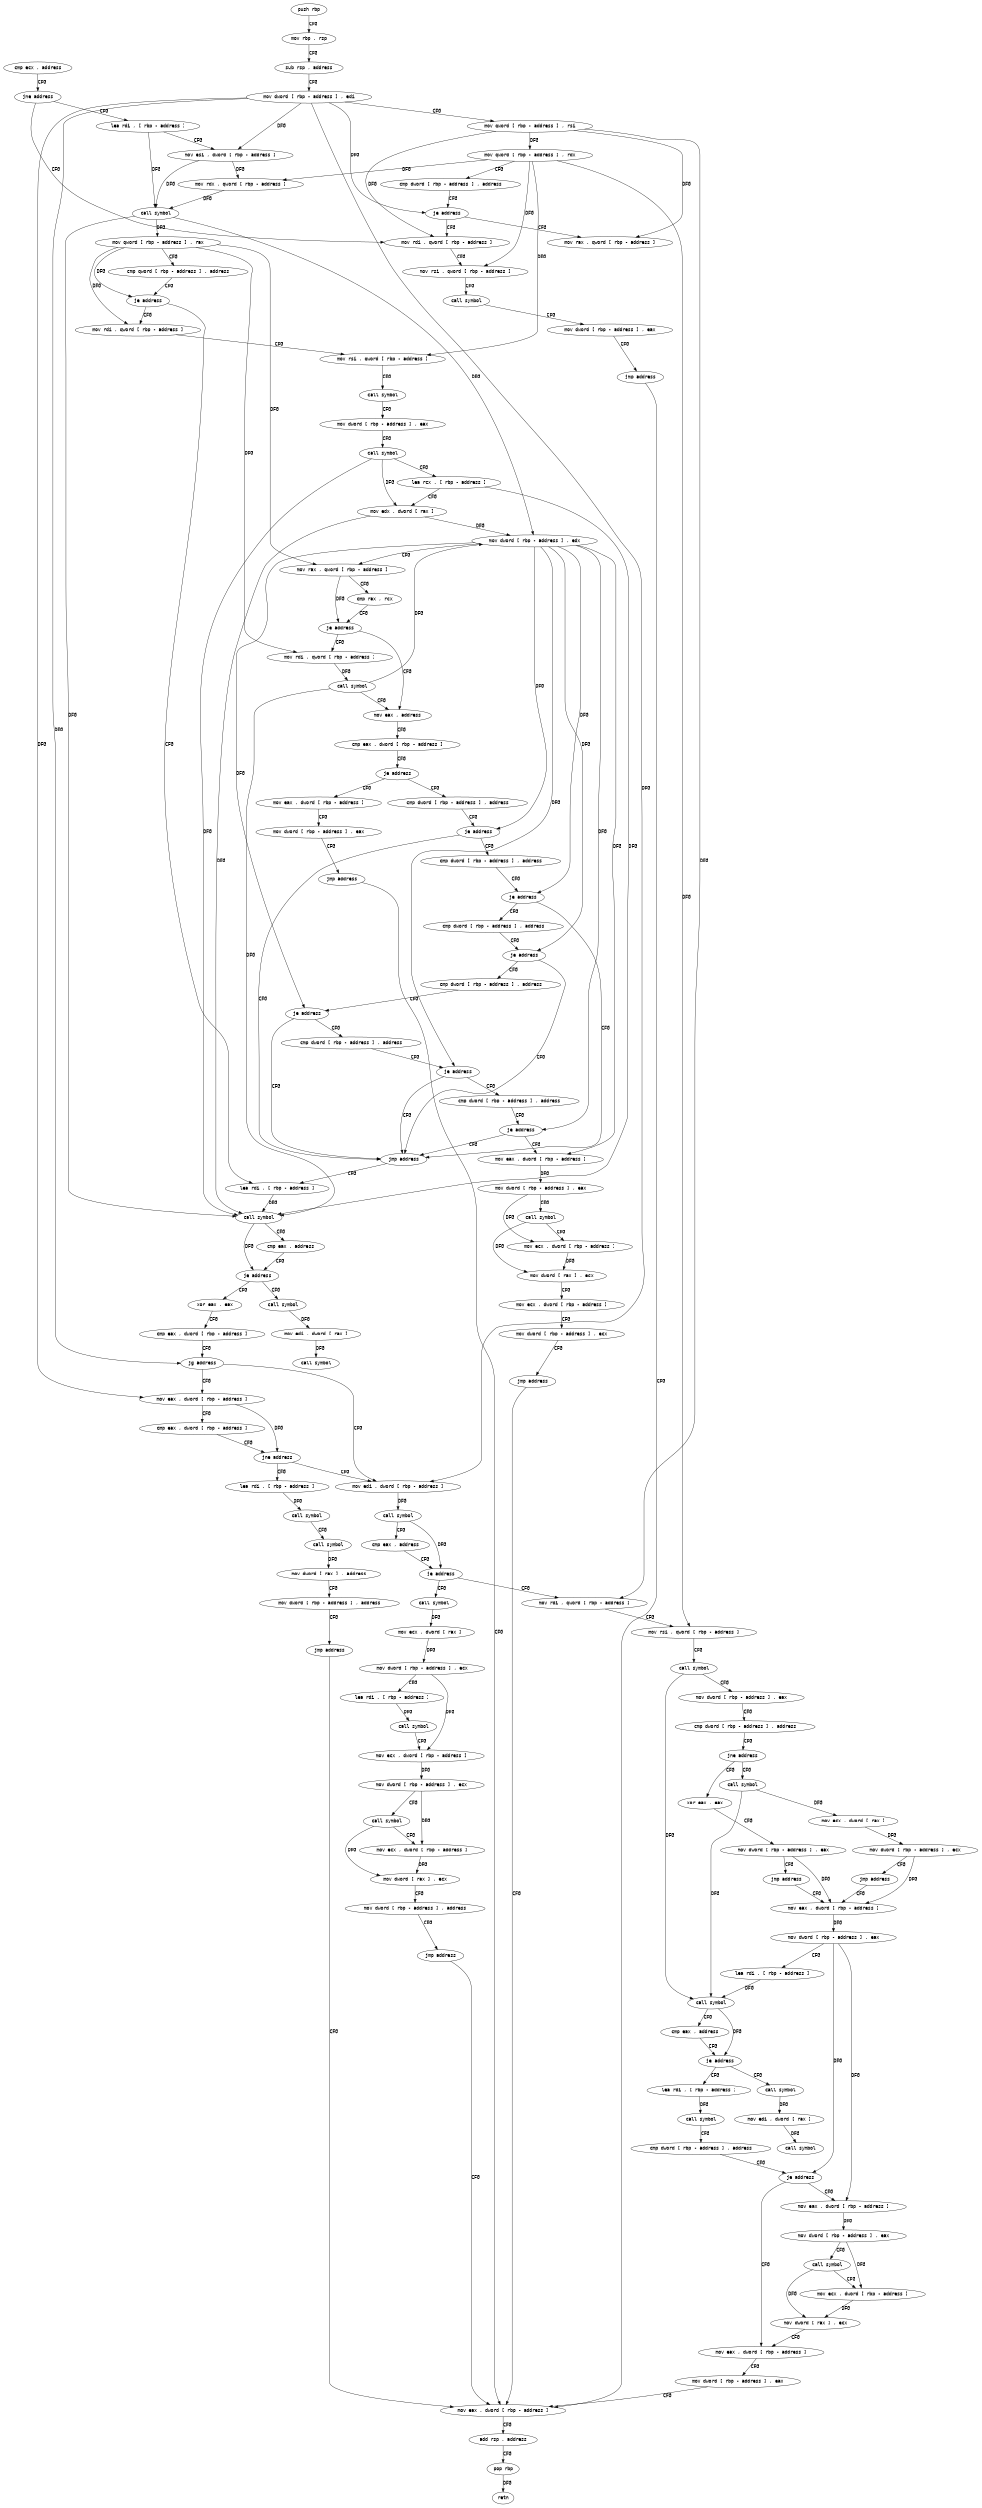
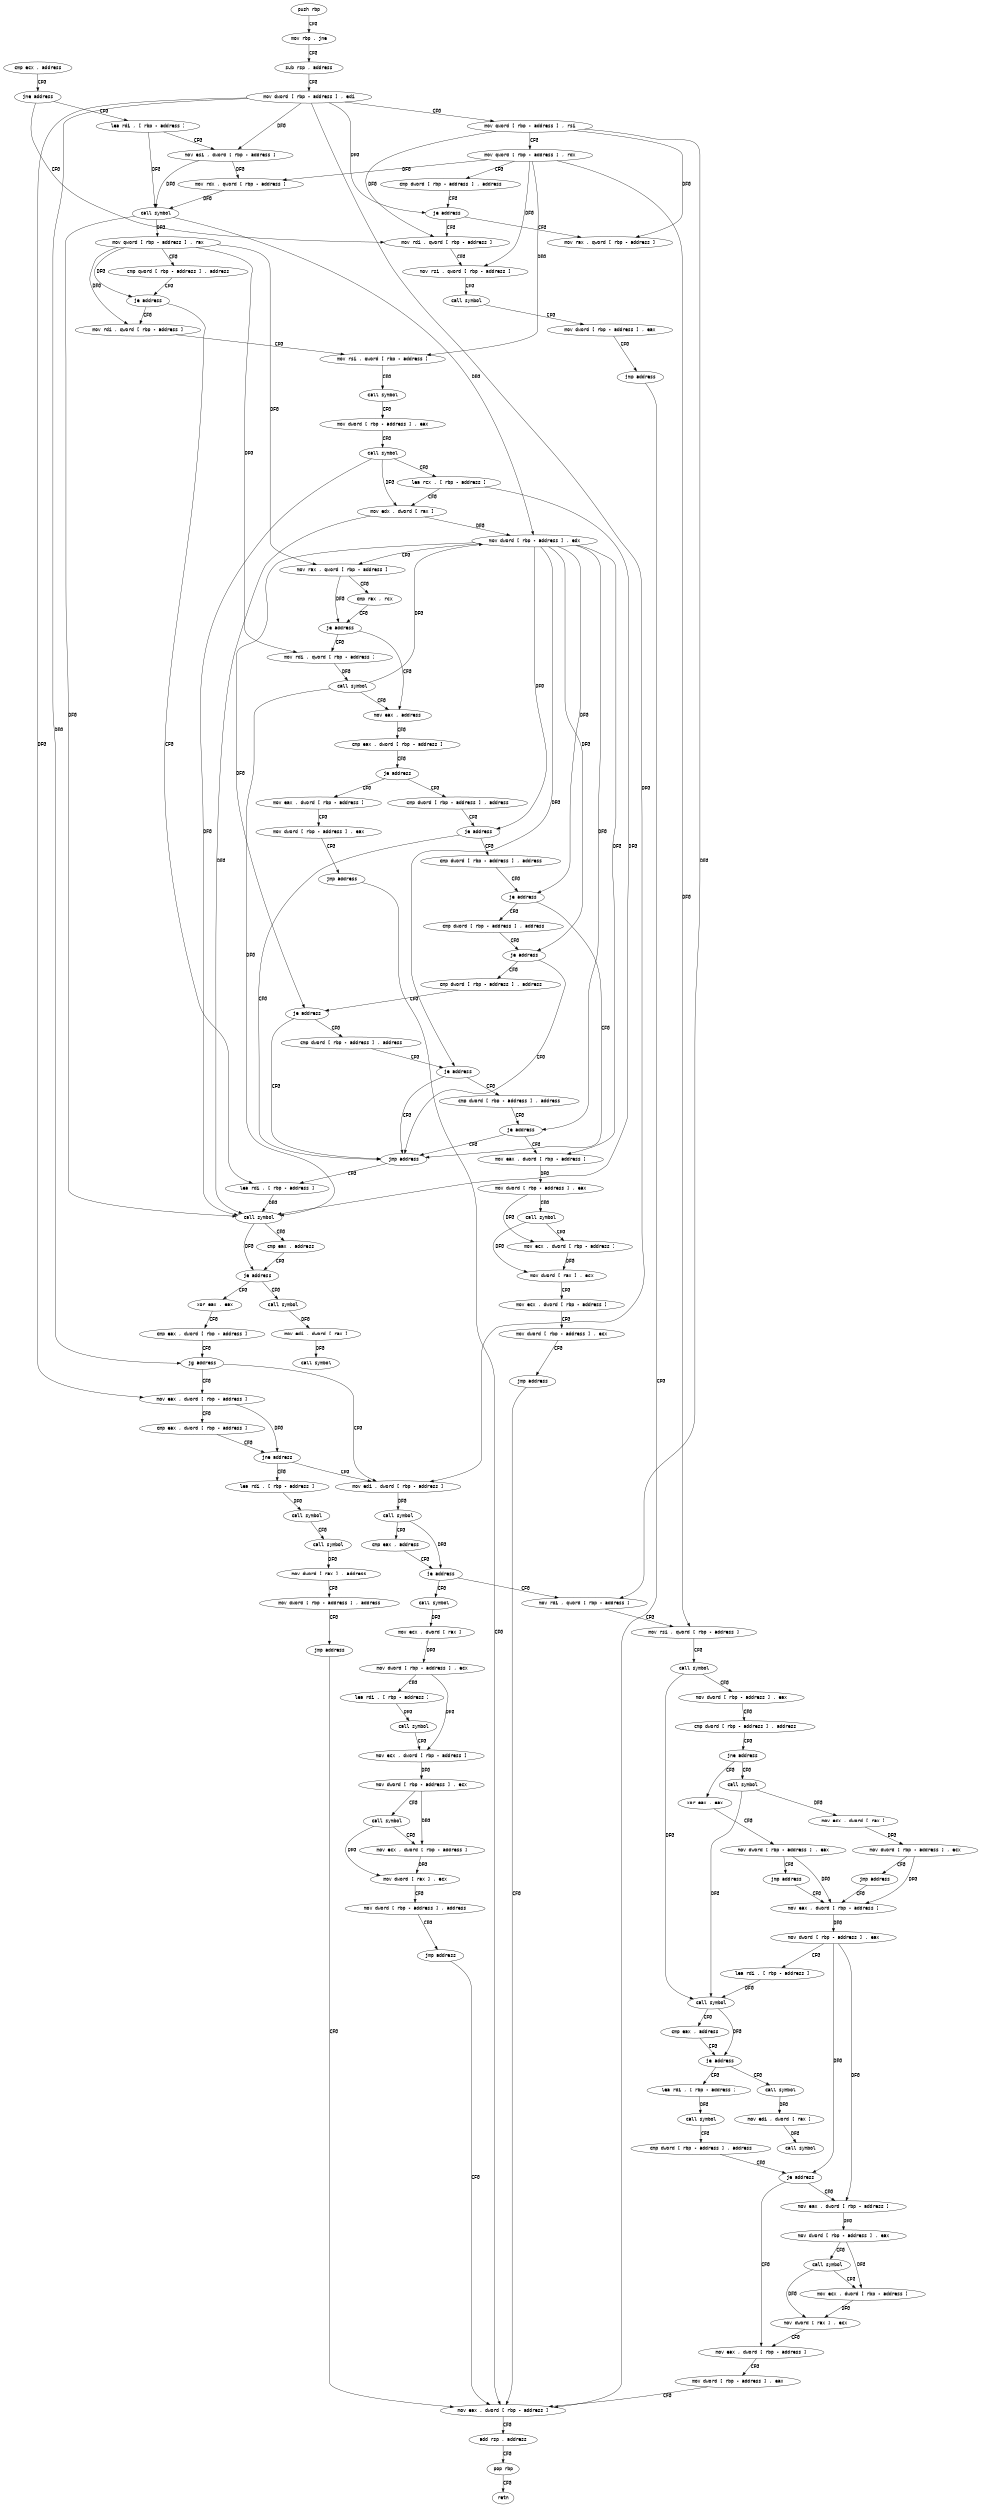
node "mov rbp , rsp": label "mov rbp , rsp" -> "mov rbp , jne"
edge "mov qword [ rbp - address ] , rsi" -> "mov qword [ rbp - address ] , rdx": label "DFG" -> "CFG"
edge "pop rbp" -> "retn": label "DFG" -> "CFG"
